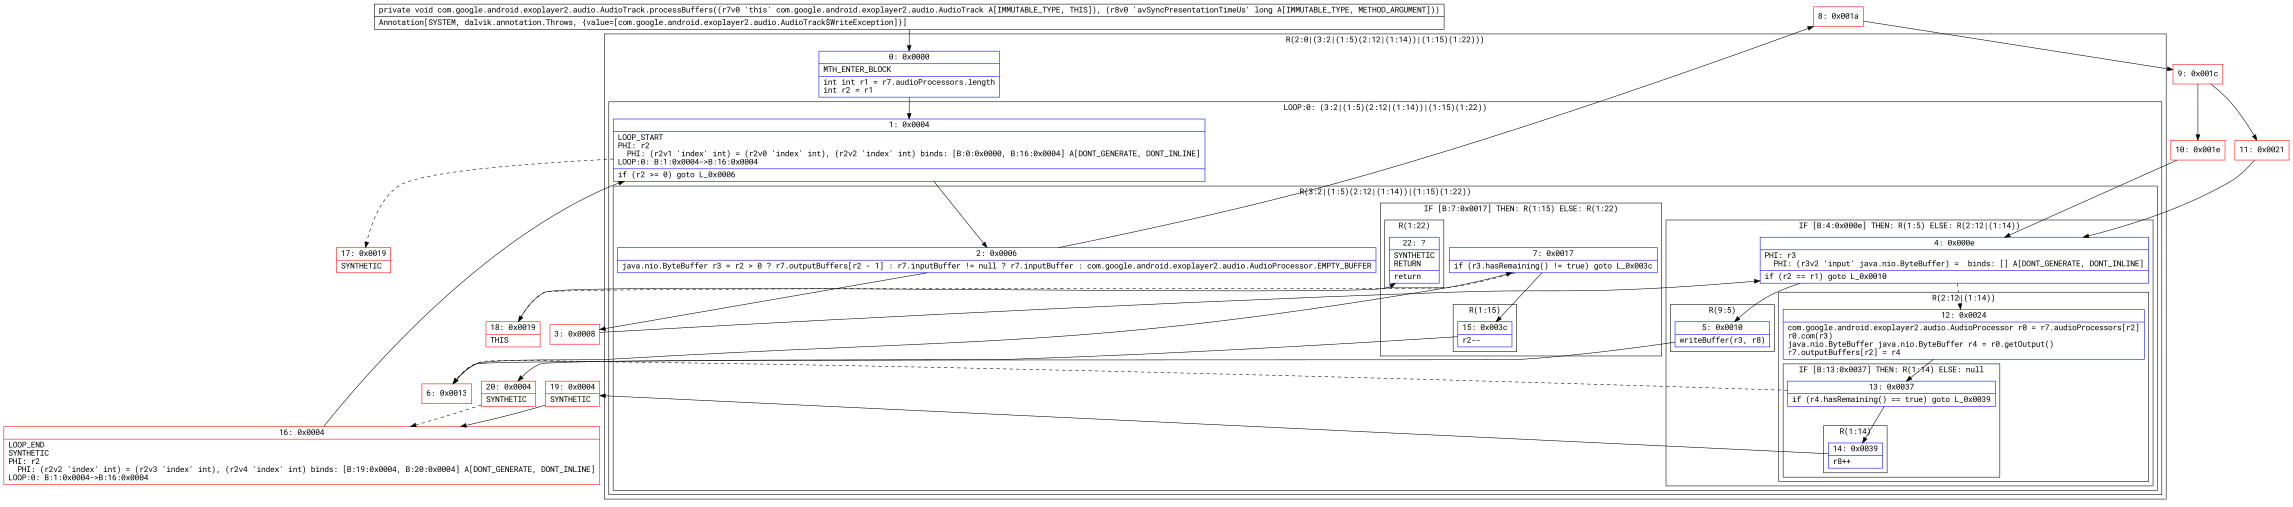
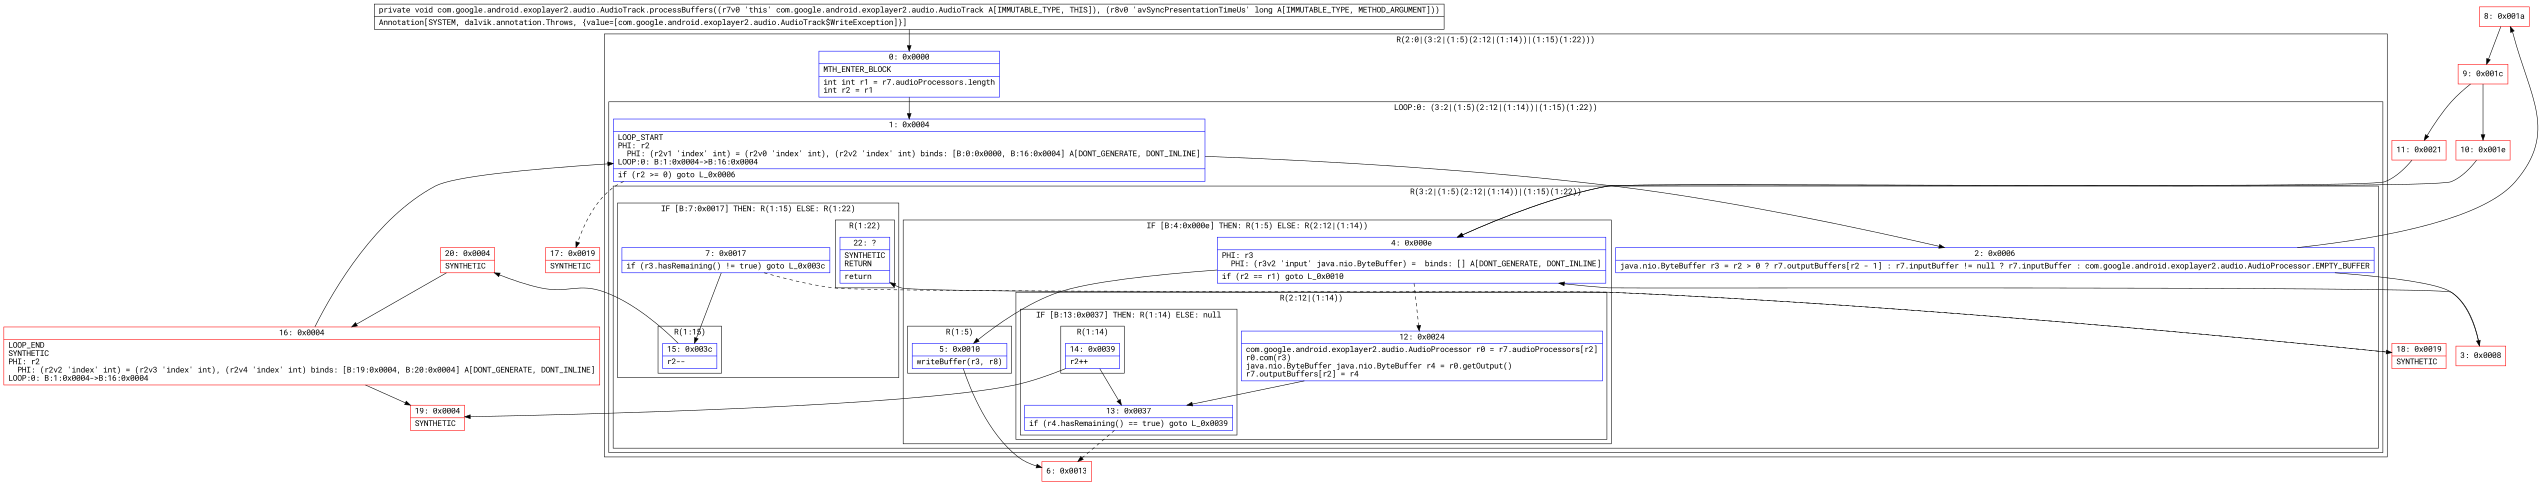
cluster "R(9:5)": label "R(9:5)" -> "R(1:5)"
node "18: 0x0019": text "THIS" -> "SYNTHETIC"
edge "6: 0x0013" -> "7: 0x0017": removed
edge "20: 0x0004" -> "16: 0x0004": style dashed -> solid
edge "19: 0x0004" -> "16: 0x0004": reversed
edge "13: 0x0037" -> "14: 0x0039": reversed
node "14: 0x0039": text "r8++" -> "r2++"
